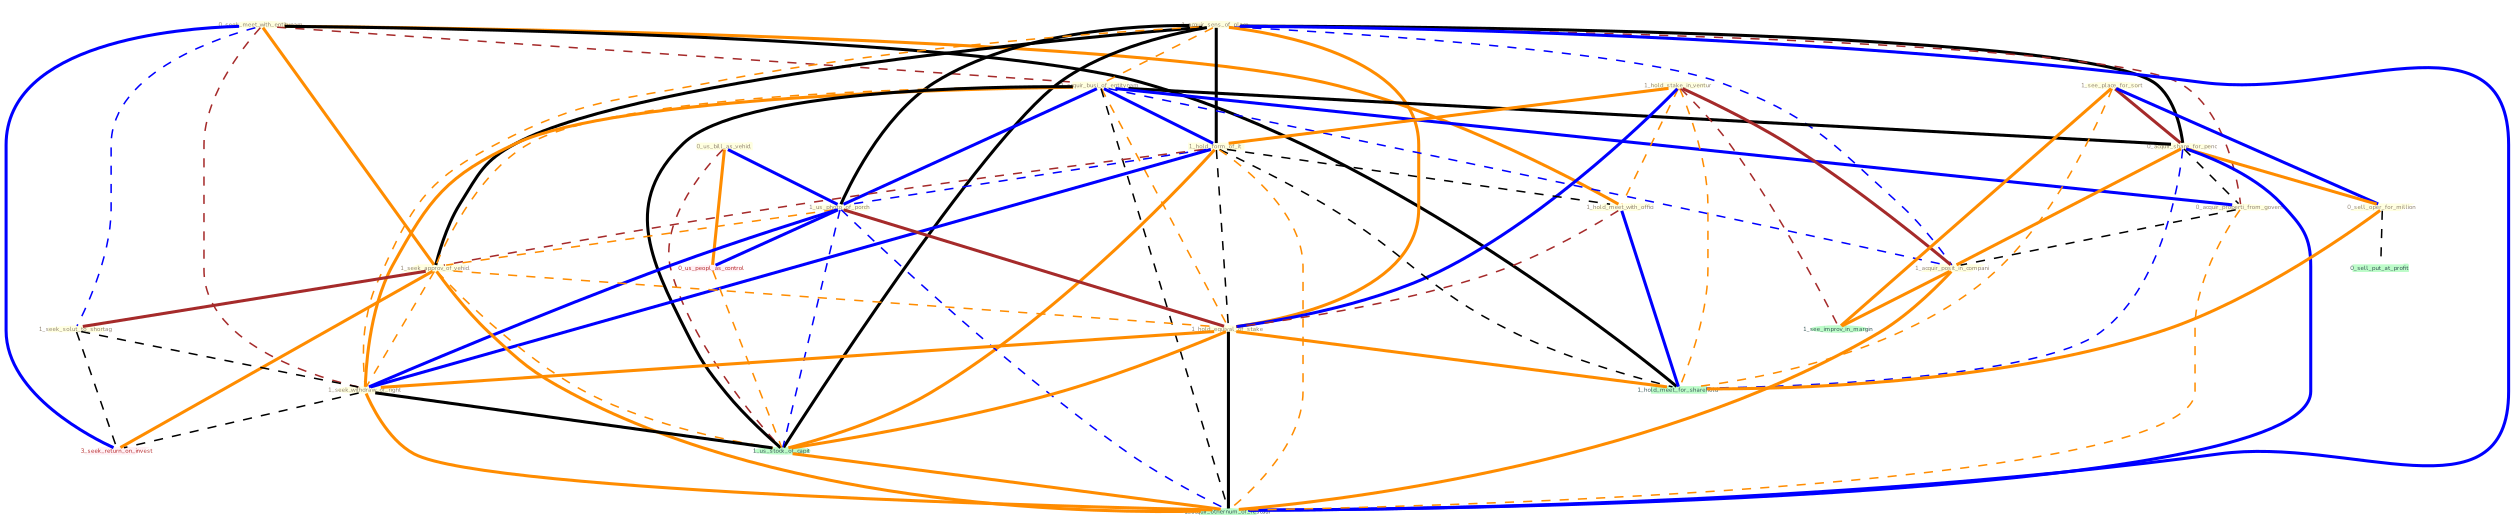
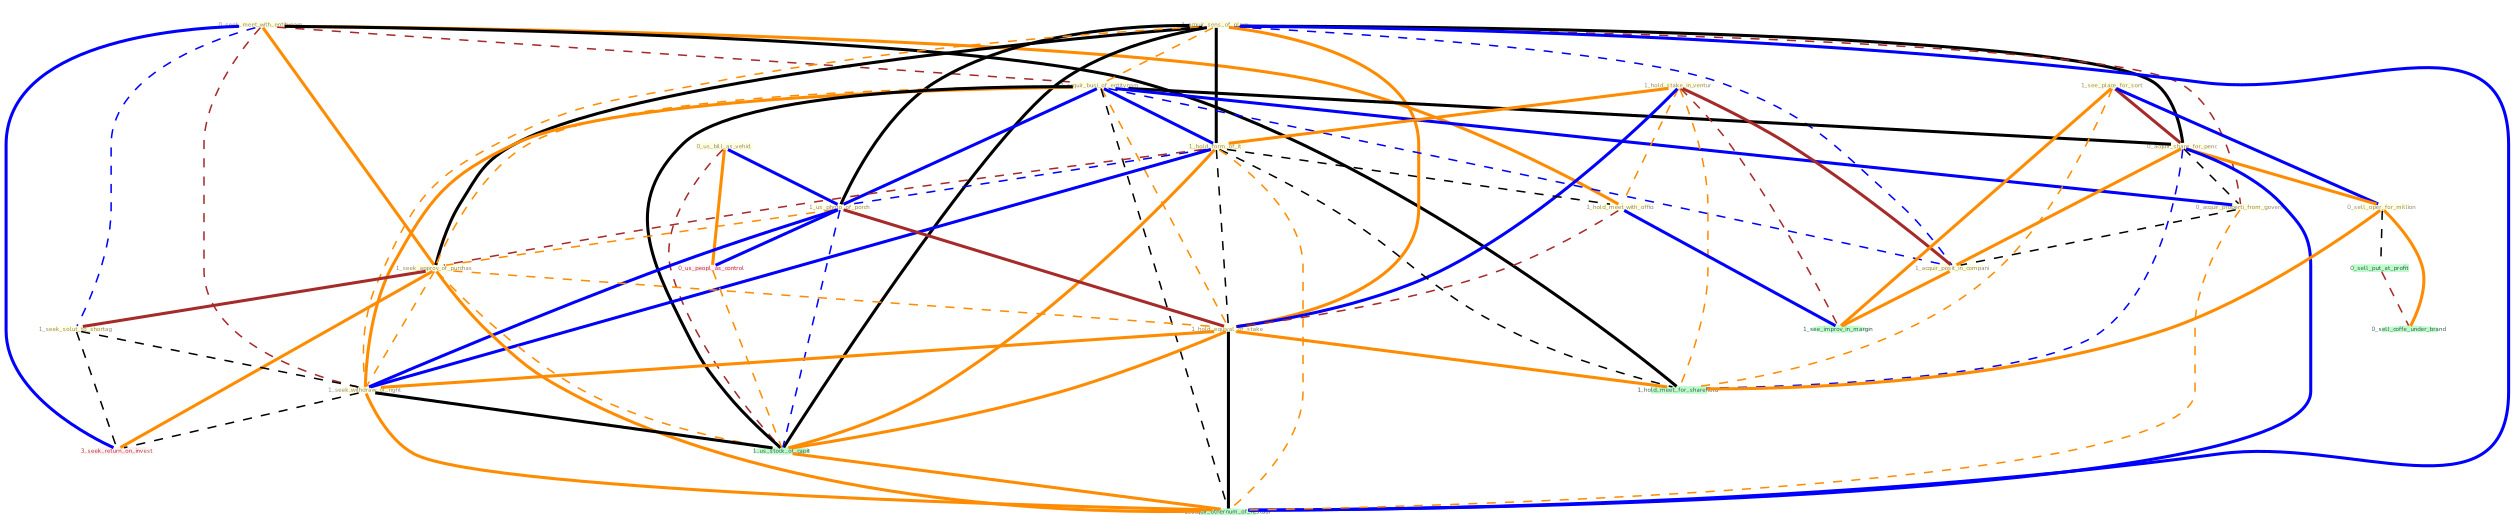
node "1_seek_approv_of_vehicl": label "1_seek_approv_of_vehicl" -> "1_seek_approv_of_purchas"
edge "1_hold_meet_with_offici" -- "1_hold_meet_for_sharehold": now "1_hold_meet_with_offici" -- "1_see_improv_in_margin"
node "0_sell_coffe_under_brand": added
edge "1_us_photo_of_porch" -- "1_acquir_othernum_of_restaur": removed
edge "1_acquir_posit_in_compani" -- "1_acquir_othernum_of_restaur": removed
